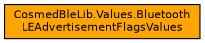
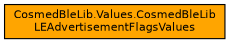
node "CosmedBleLib.Values.Bluetooth LEAdvertisementFlagsValues": label "CosmedBleLib.Values.Bluetooth LEAdvertisementFlagsValues" -> "CosmedBleLib.Values.CosmedBleLib LEAdvertisementFlagsValues"
